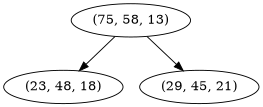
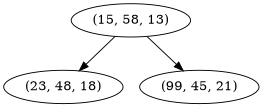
node "(75, 58, 13)": label "(75, 58, 13)" -> "(15, 58, 13)"
node "(29, 45, 21)": label "(29, 45, 21)" -> "(99, 45, 21)"
